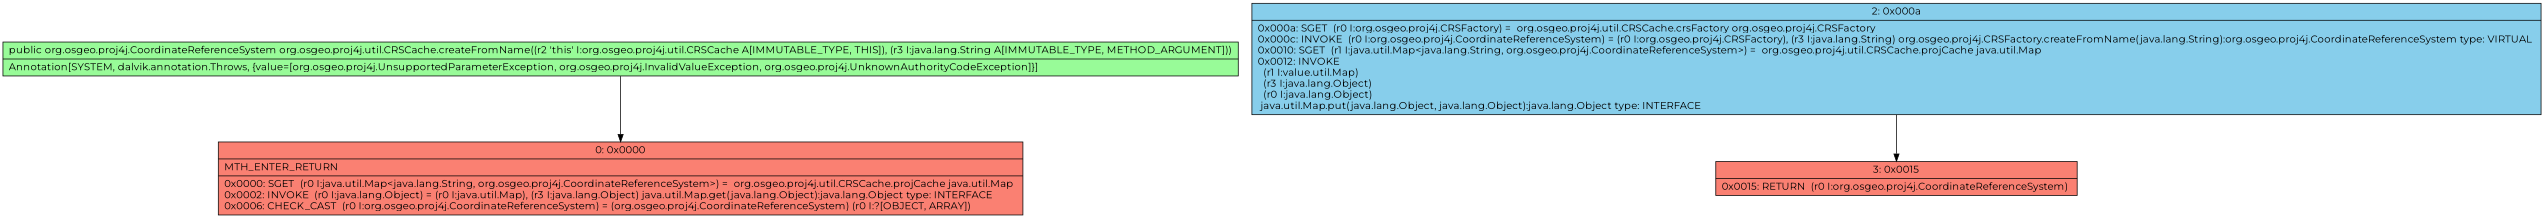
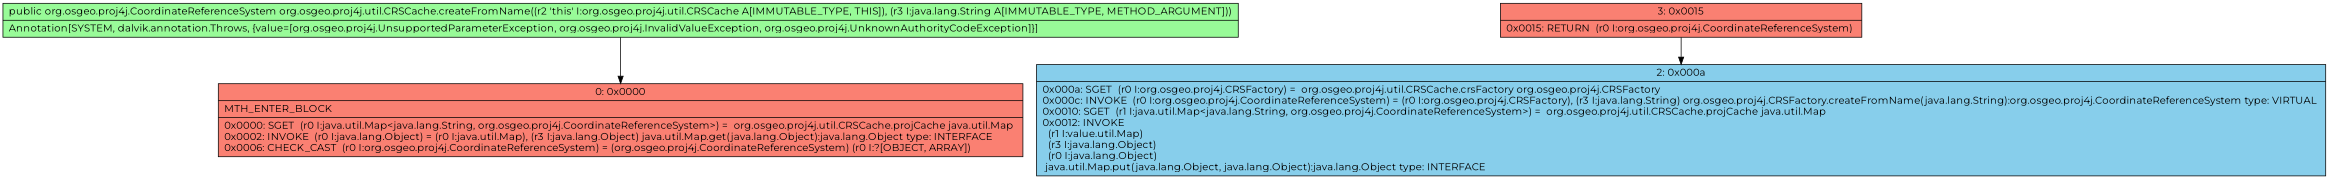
edge "2: 0x000a" -> "3: 0x0015": reversed
node "0: 0x0000": text "MTH_ENTER_RETURN" -> "MTH_ENTER_BLOCK"
